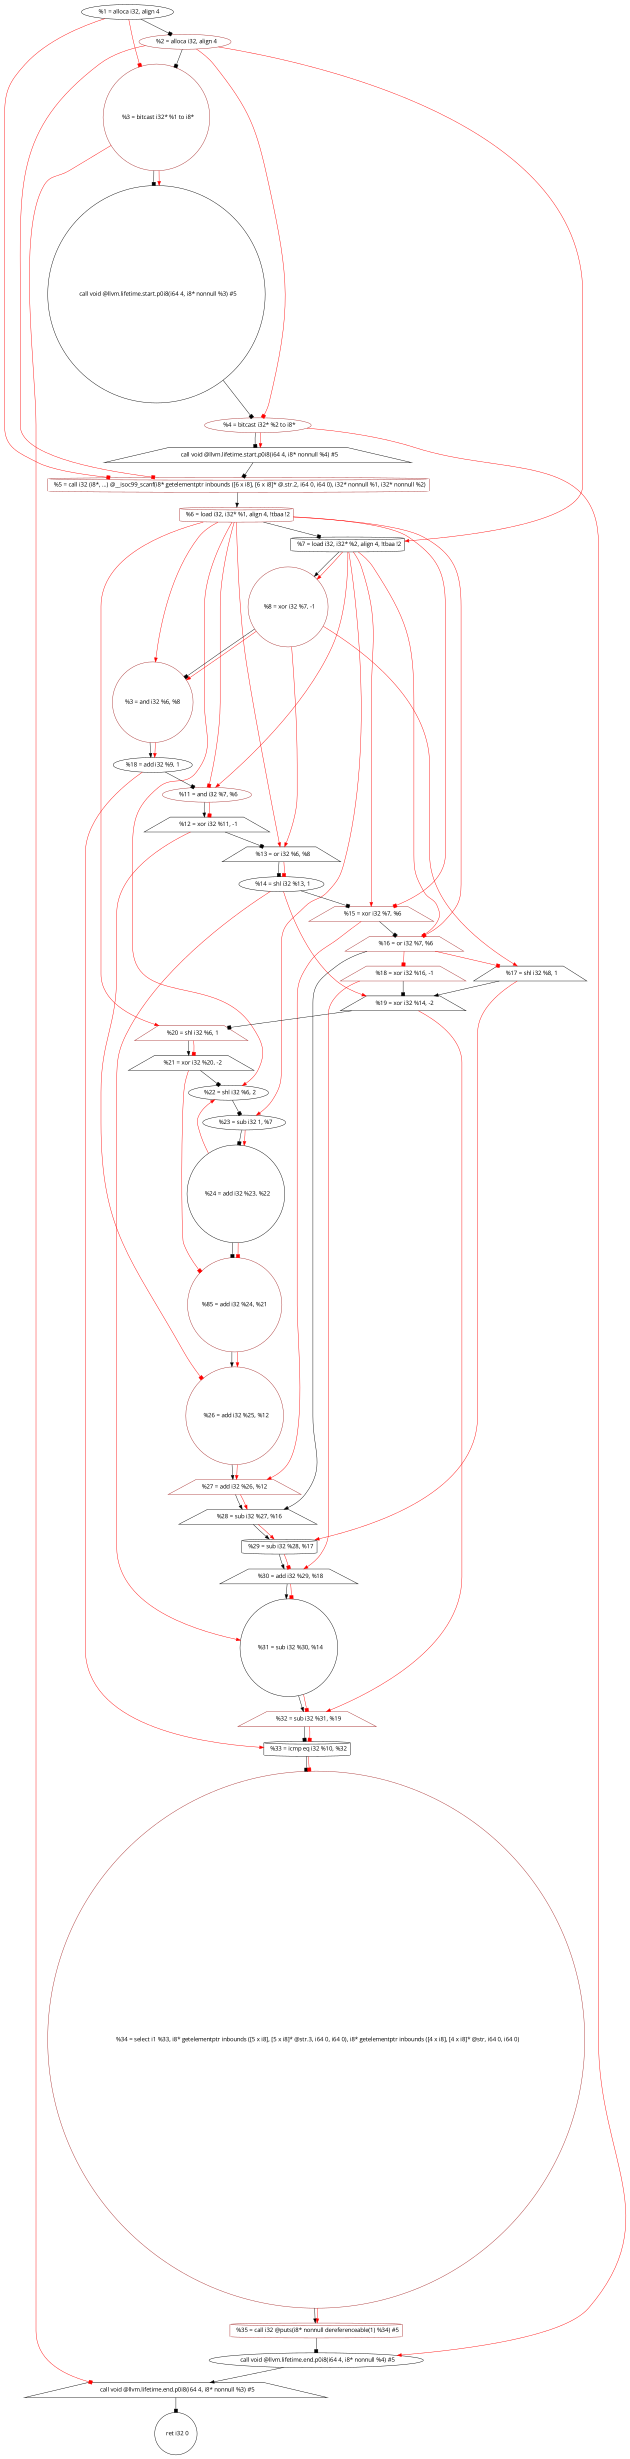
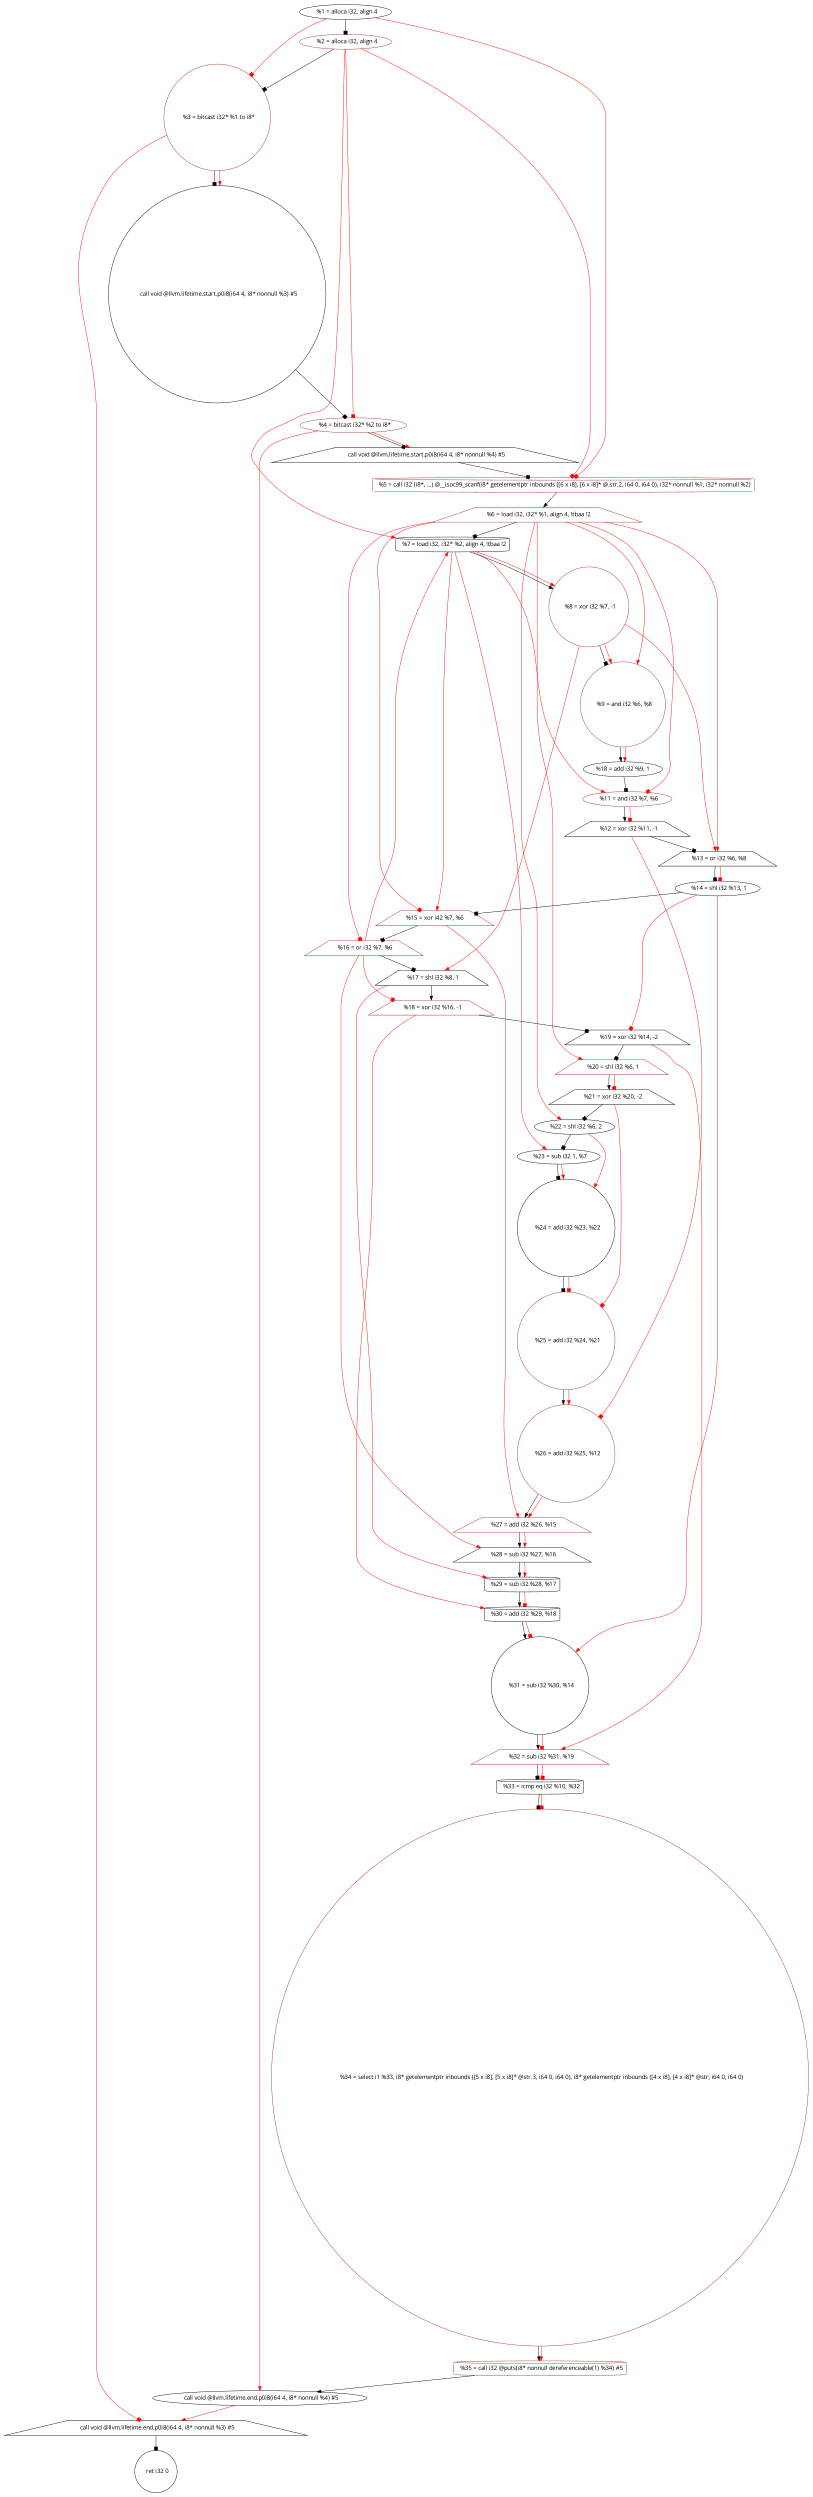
node "%6 = load i32, i32* %1, align 4, !tbaa !2": shape cylinder -> trapezium
node "%3 = and i32 %6, %8": label "%3 = and i32 %6, %8" -> "%9 = and i32 %6, %8"
edge "%7 = load i32, i32* %2, align 4, !tbaa !2" -> "%16 = or i32 %7, %6": reversed
node "%15 = xor i32 %7, %6": label "%15 = xor i32 %7, %6" -> "%15 = xor i42 %7, %6"
edge "%14 = shl i32 %13, 1" -> "%19 = xor i32 %14, -2": arrowhead normal -> box
edge "%16 = or i32 %7, %6" -> "%17 = shl i32 %8, 1": color red -> black
edge "%17 = shl i32 %8, 1" -> "%19 = xor i32 %14, -2": now "%17 = shl i32 %8, 1" -> "%18 = xor i32 %16, -1"
edge "%24 = add i32 %23, %22" -> "%22 = shl i32 %6, 2": reversed
edge "%16 = or i32 %7, %6" -> "%28 = sub i32 %27, %16": color black -> red
node "%85 = add i32 %24, %21": label "%85 = add i32 %24, %21" -> "%25 = add i32 %24, %21"
edge "%18 = add i32 %9, 1" -> "%33 = icmp eq i32 %10, %32": removed
node "%27 = add i32 %26, %12": label "%27 = add i32 %26, %12" -> "%27 = add i32 %26, %15"
node "%30 = add i32 %29, %18": shape trapezium -> cylinder
edge "%35 = call i32 @puts(i8* nonnull dereferenceable(1) %34) #5" -> "call void @llvm.lifetime.end.p0i8(i64 4, i8* nonnull %4) #5": arrowhead box -> normal
edge "call void @llvm.lifetime.end.p0i8(i64 4, i8* nonnull %4) #5" -> "call void @llvm.lifetime.end.p0i8(i64 4, i8* nonnull %3) #5": color black -> red
